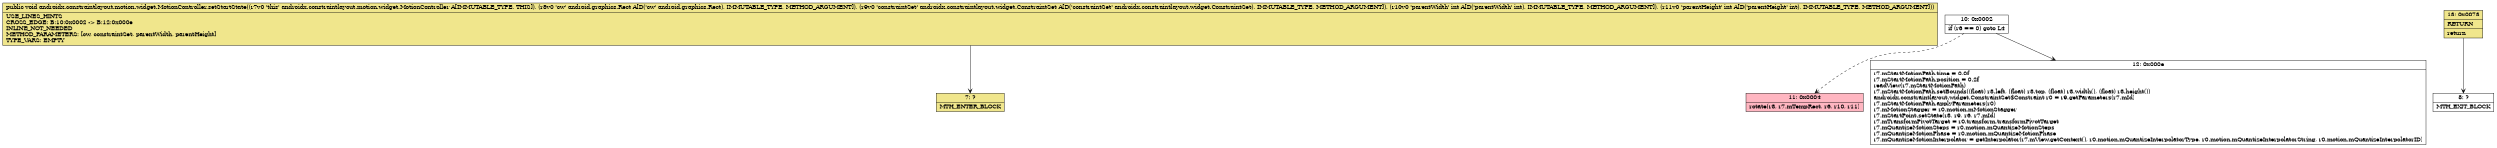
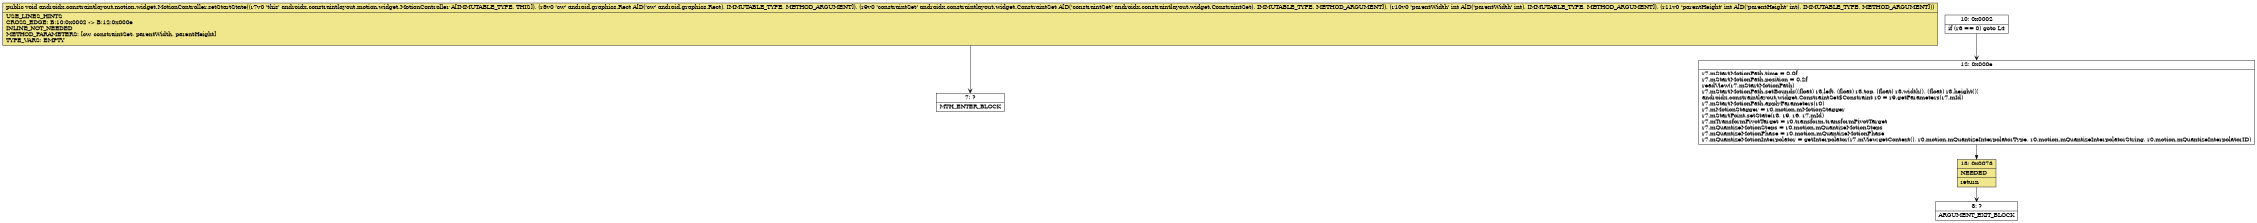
node "13: 0x0073": text "RETURN" -> "NEEDED"
node "7: ?": fillcolor khaki -> white
node "11: 0x0004": removed
node "8: ?": text "MTH_EXIT_BLOCK" -> "ARGUMENT_EXIT_BLOCK"
edge "12: 0x000e" -> "13: 0x0073": added
